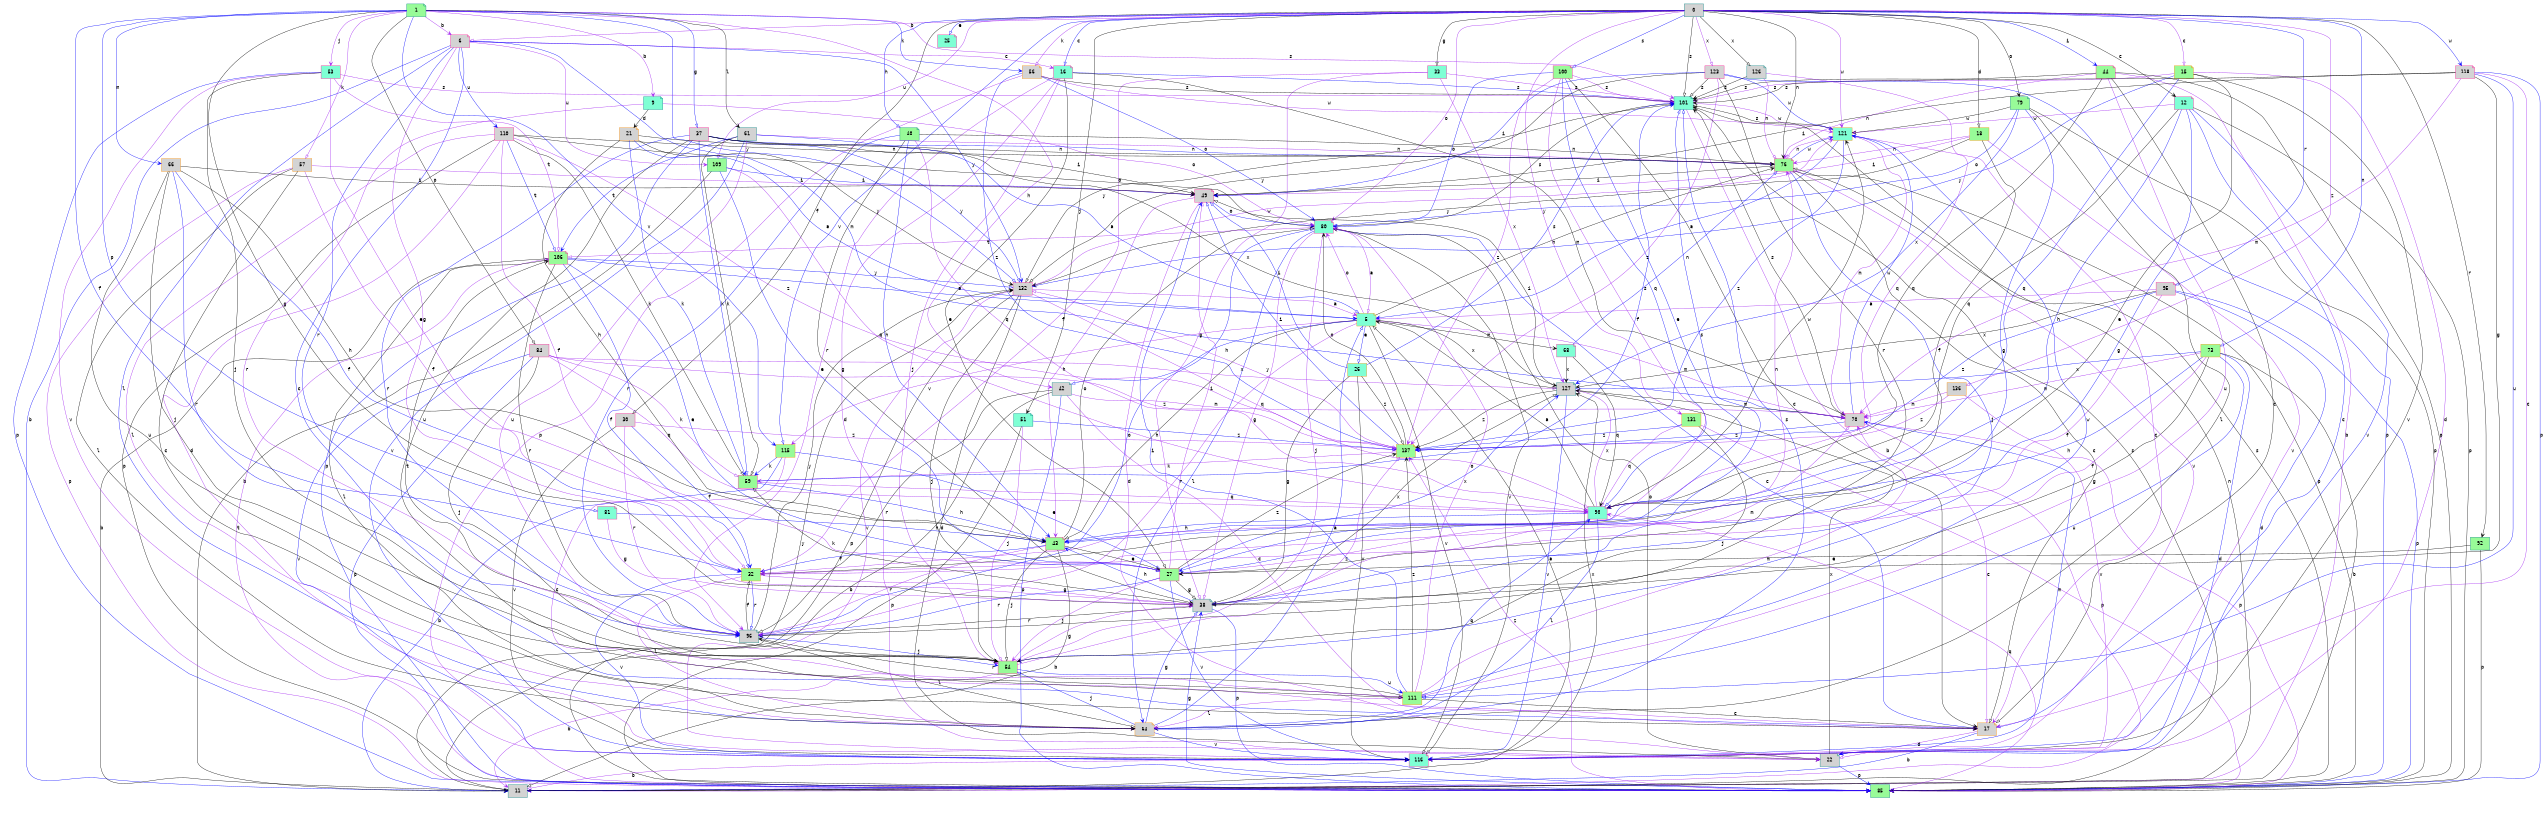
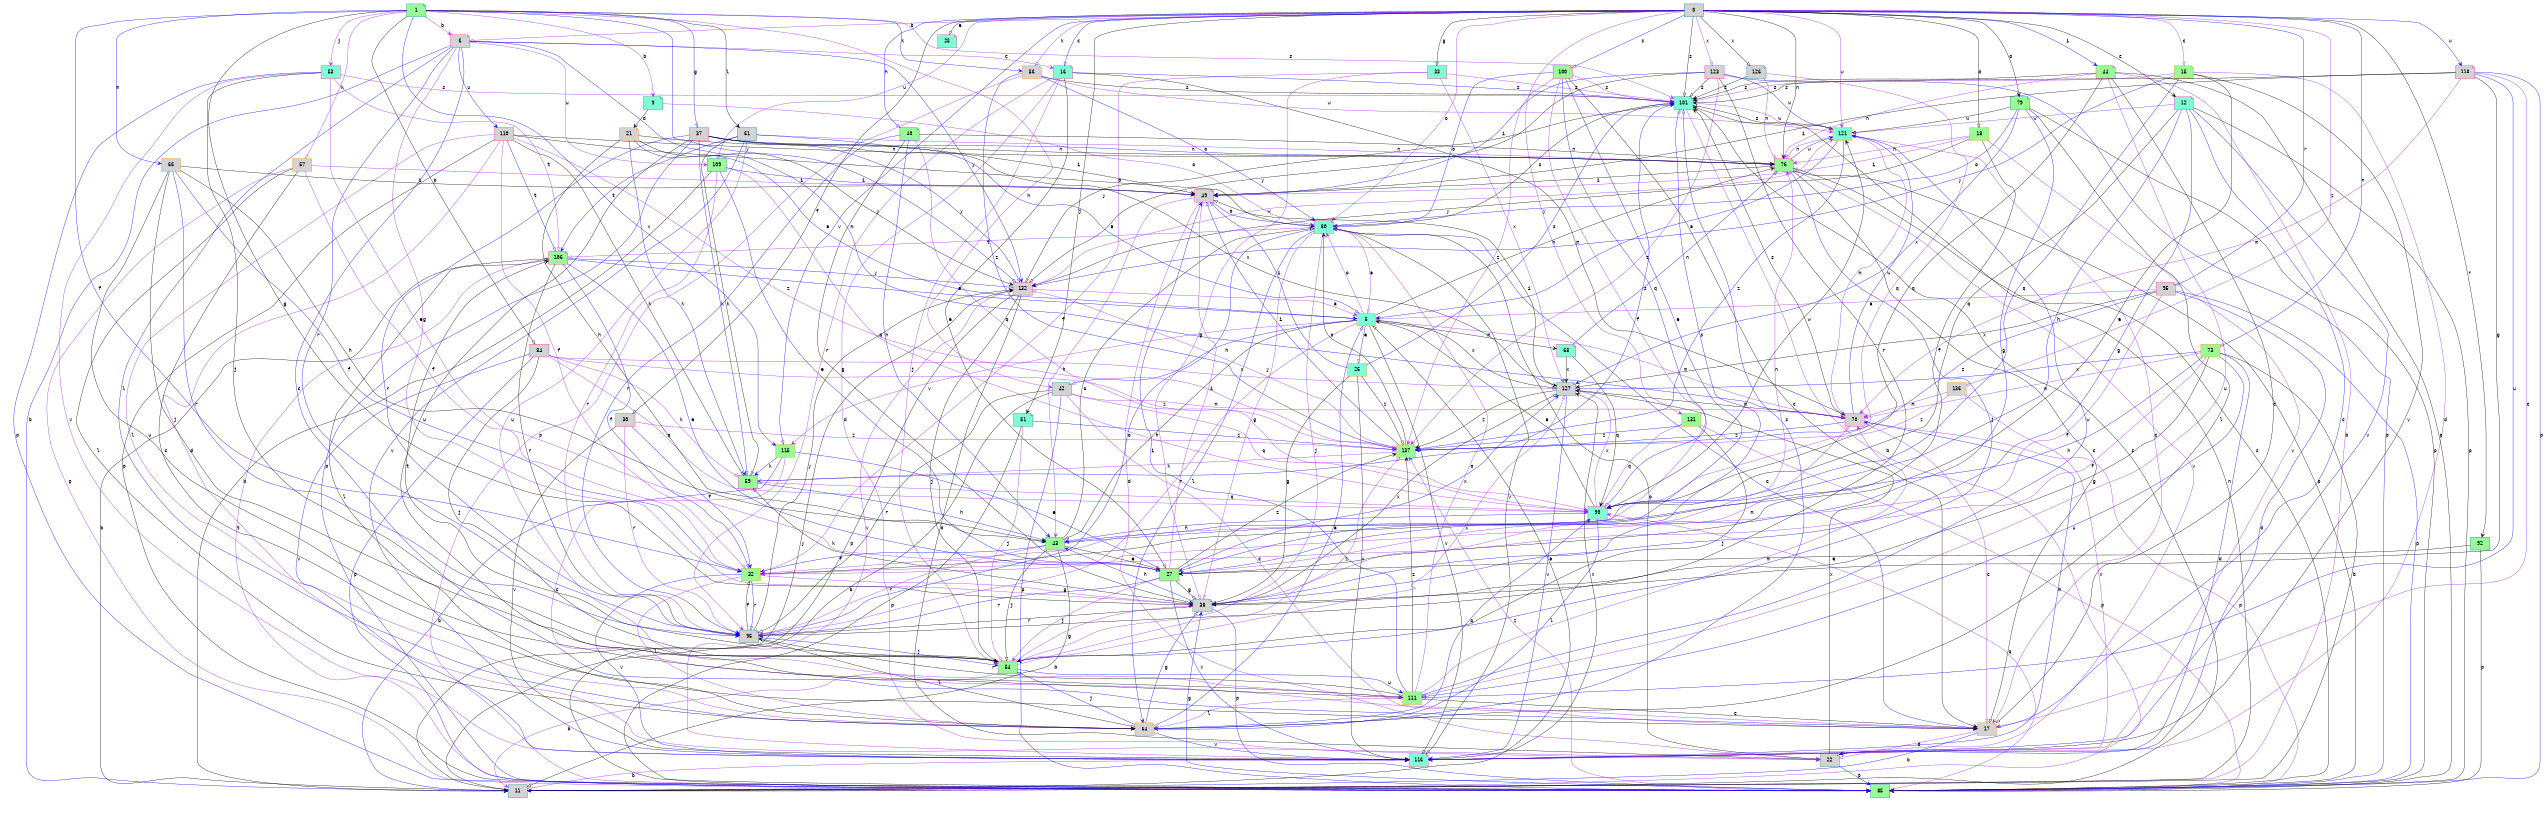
edge "9" -> "96": now "109" -> "96"
edge "132" -> "90": now "42" -> "90"
node "81": removed
edge "54" -> "127": added, label "x"
